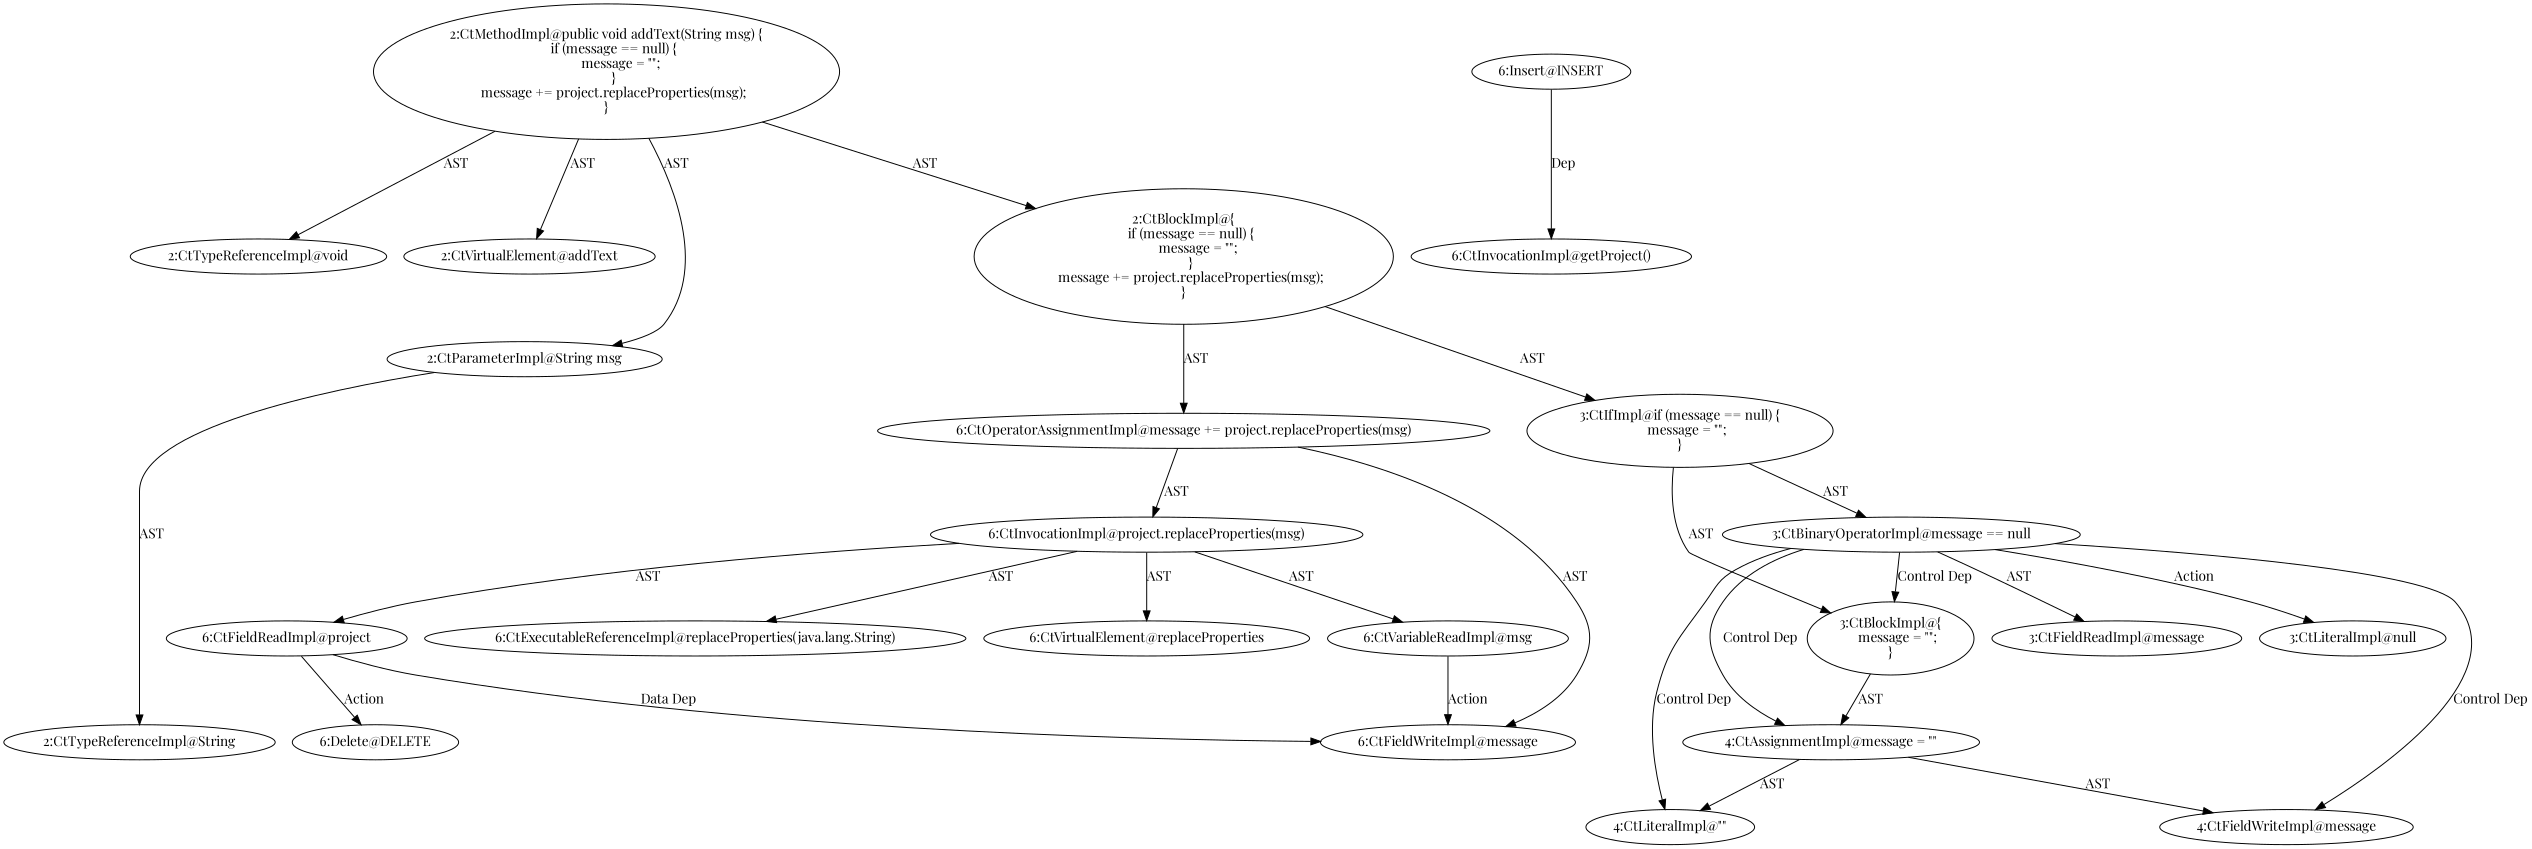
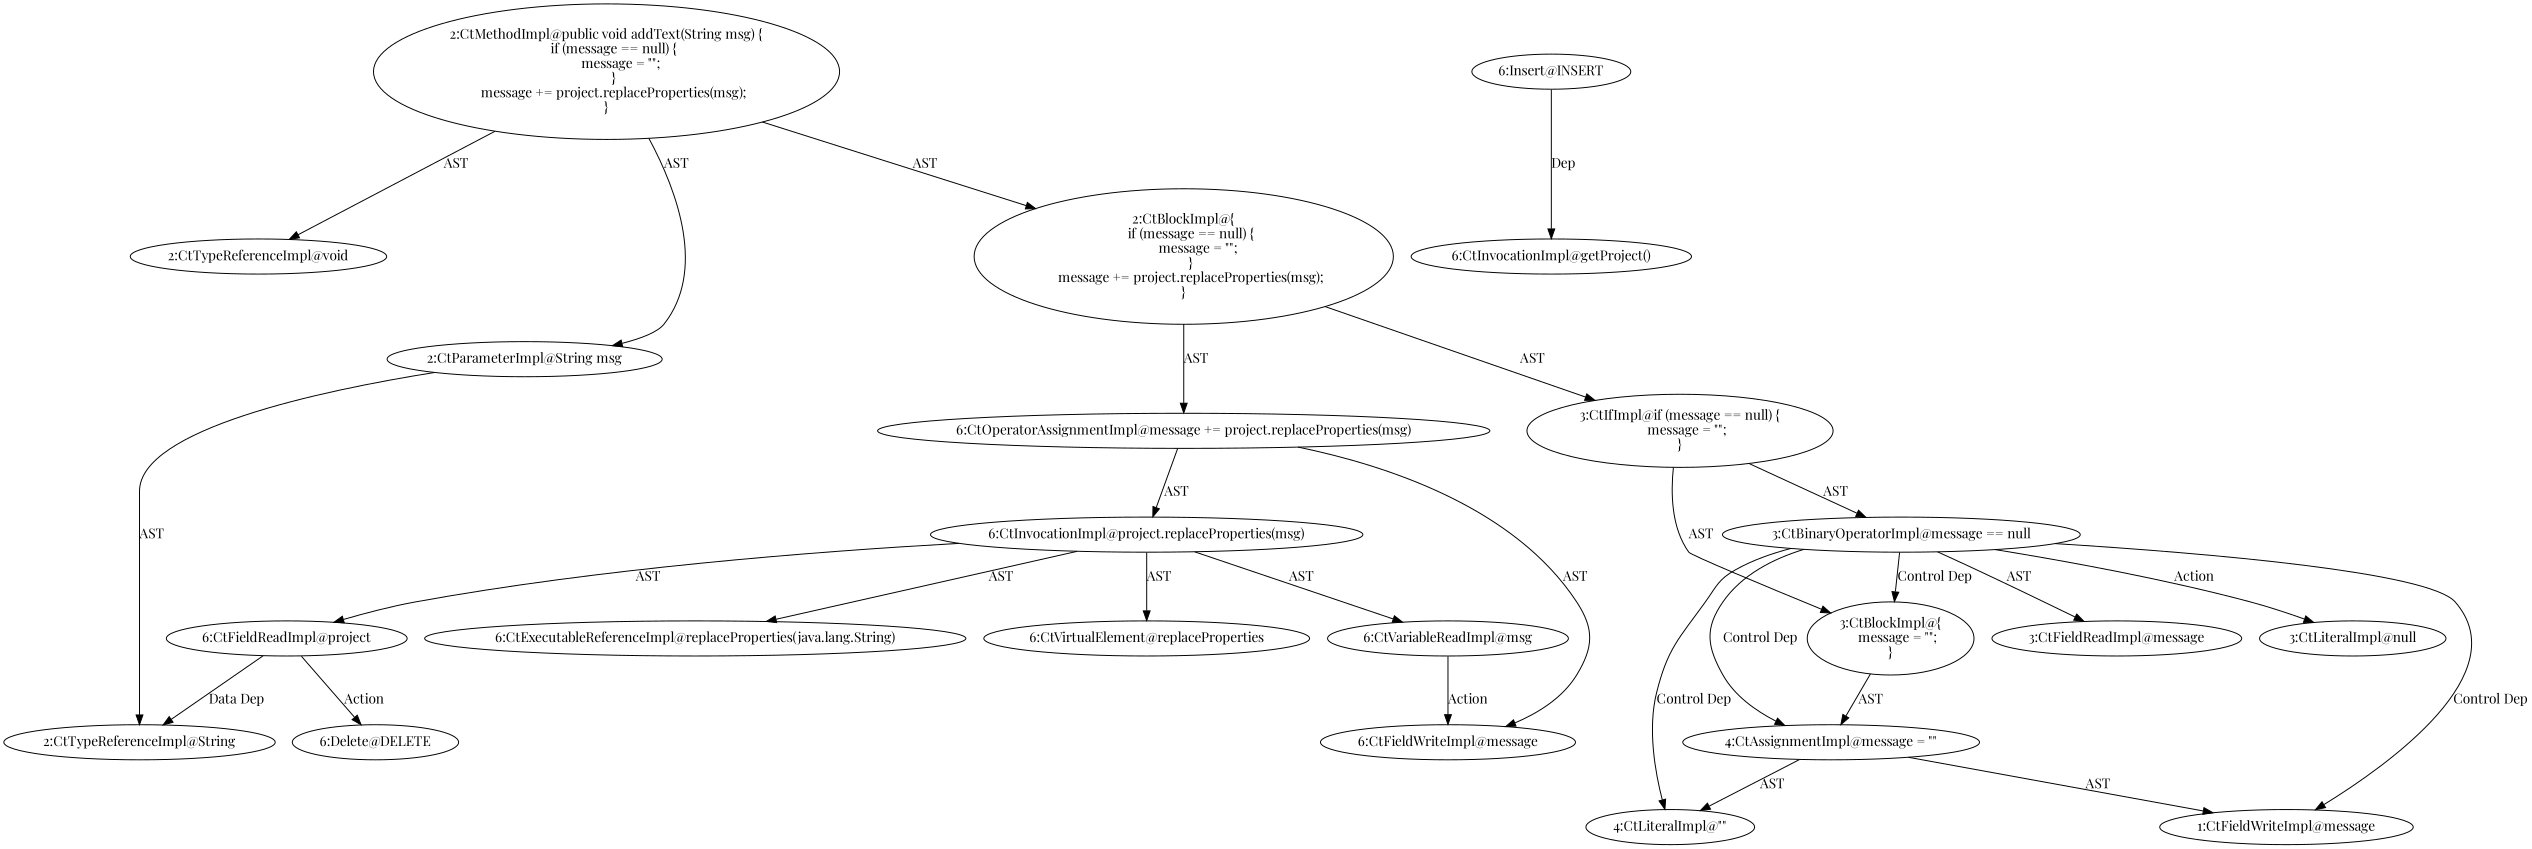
node "2:CtVirtualElement@addText": removed
edge "6:CtFieldReadImpl@project" -> "6:CtFieldWriteImpl@message": now "6:CtFieldReadImpl@project" -> "2:CtTypeReferenceImpl@String"
node "4:CtFieldWriteImpl@message": label "4:CtFieldWriteImpl@message" -> "1:CtFieldWriteImpl@message"
